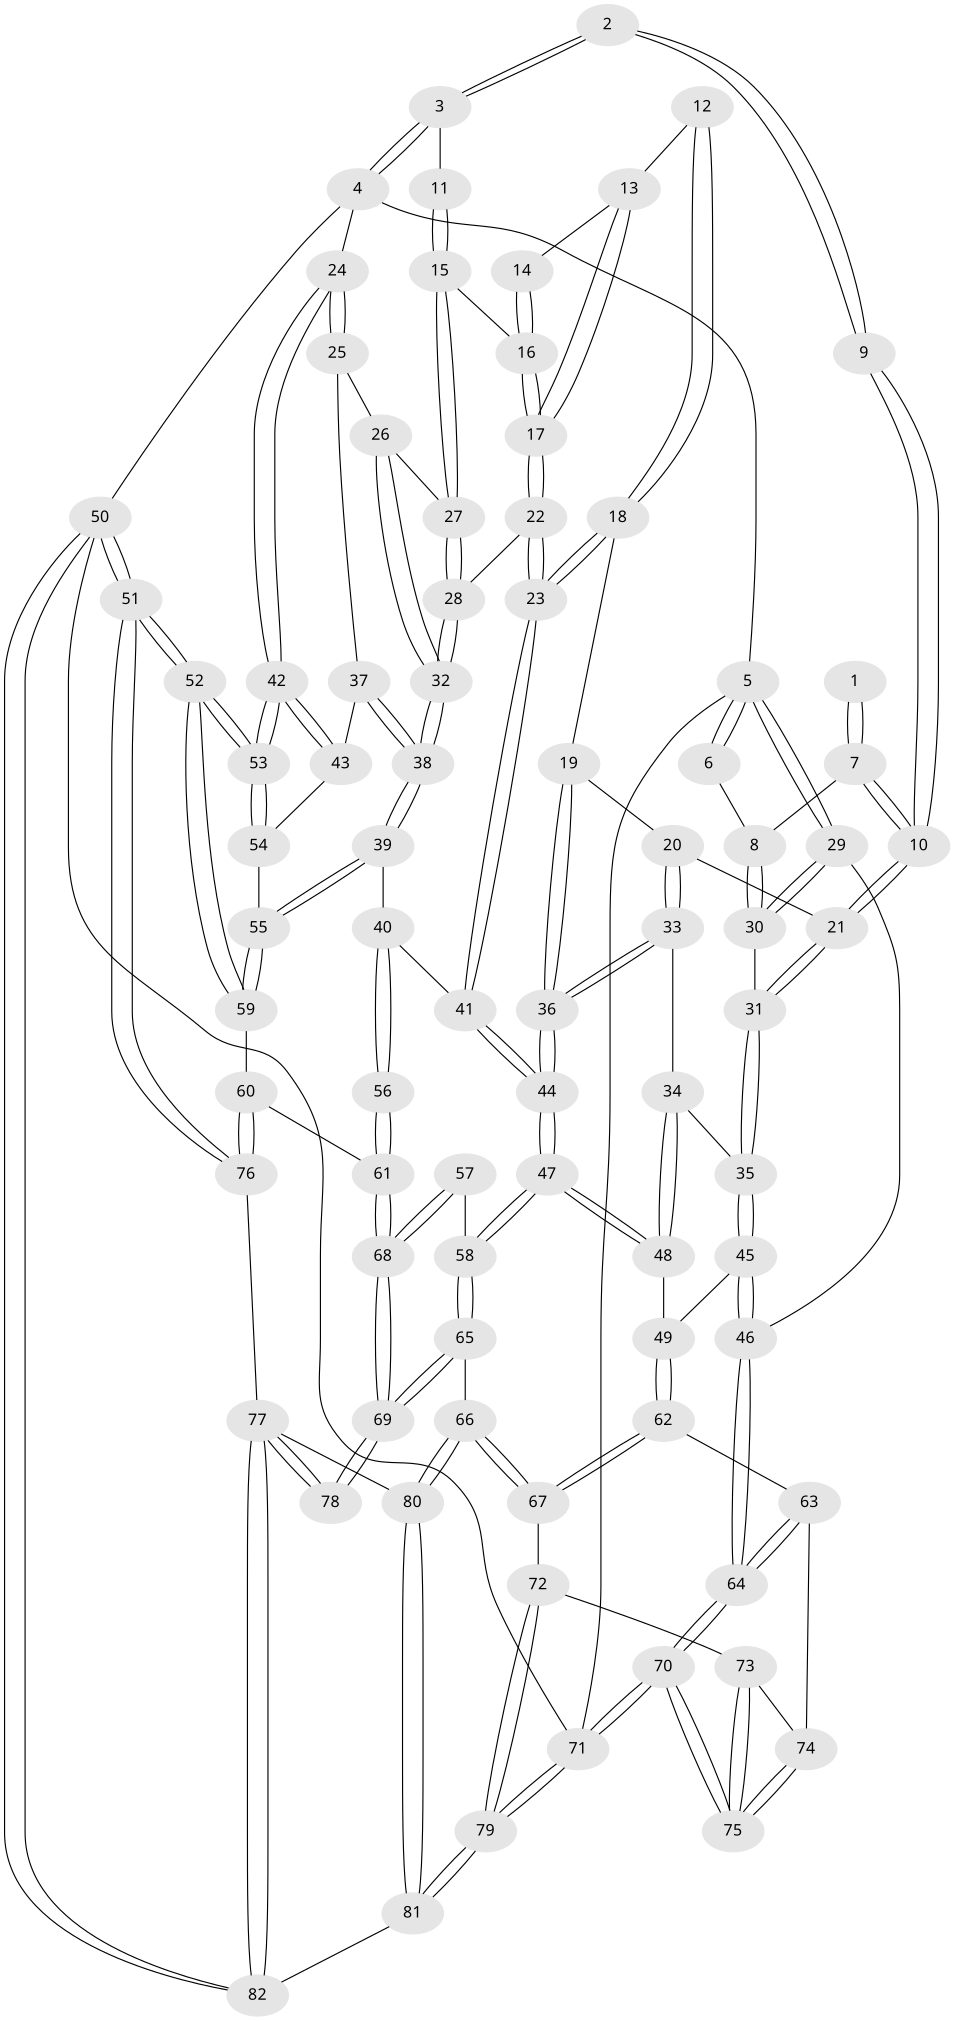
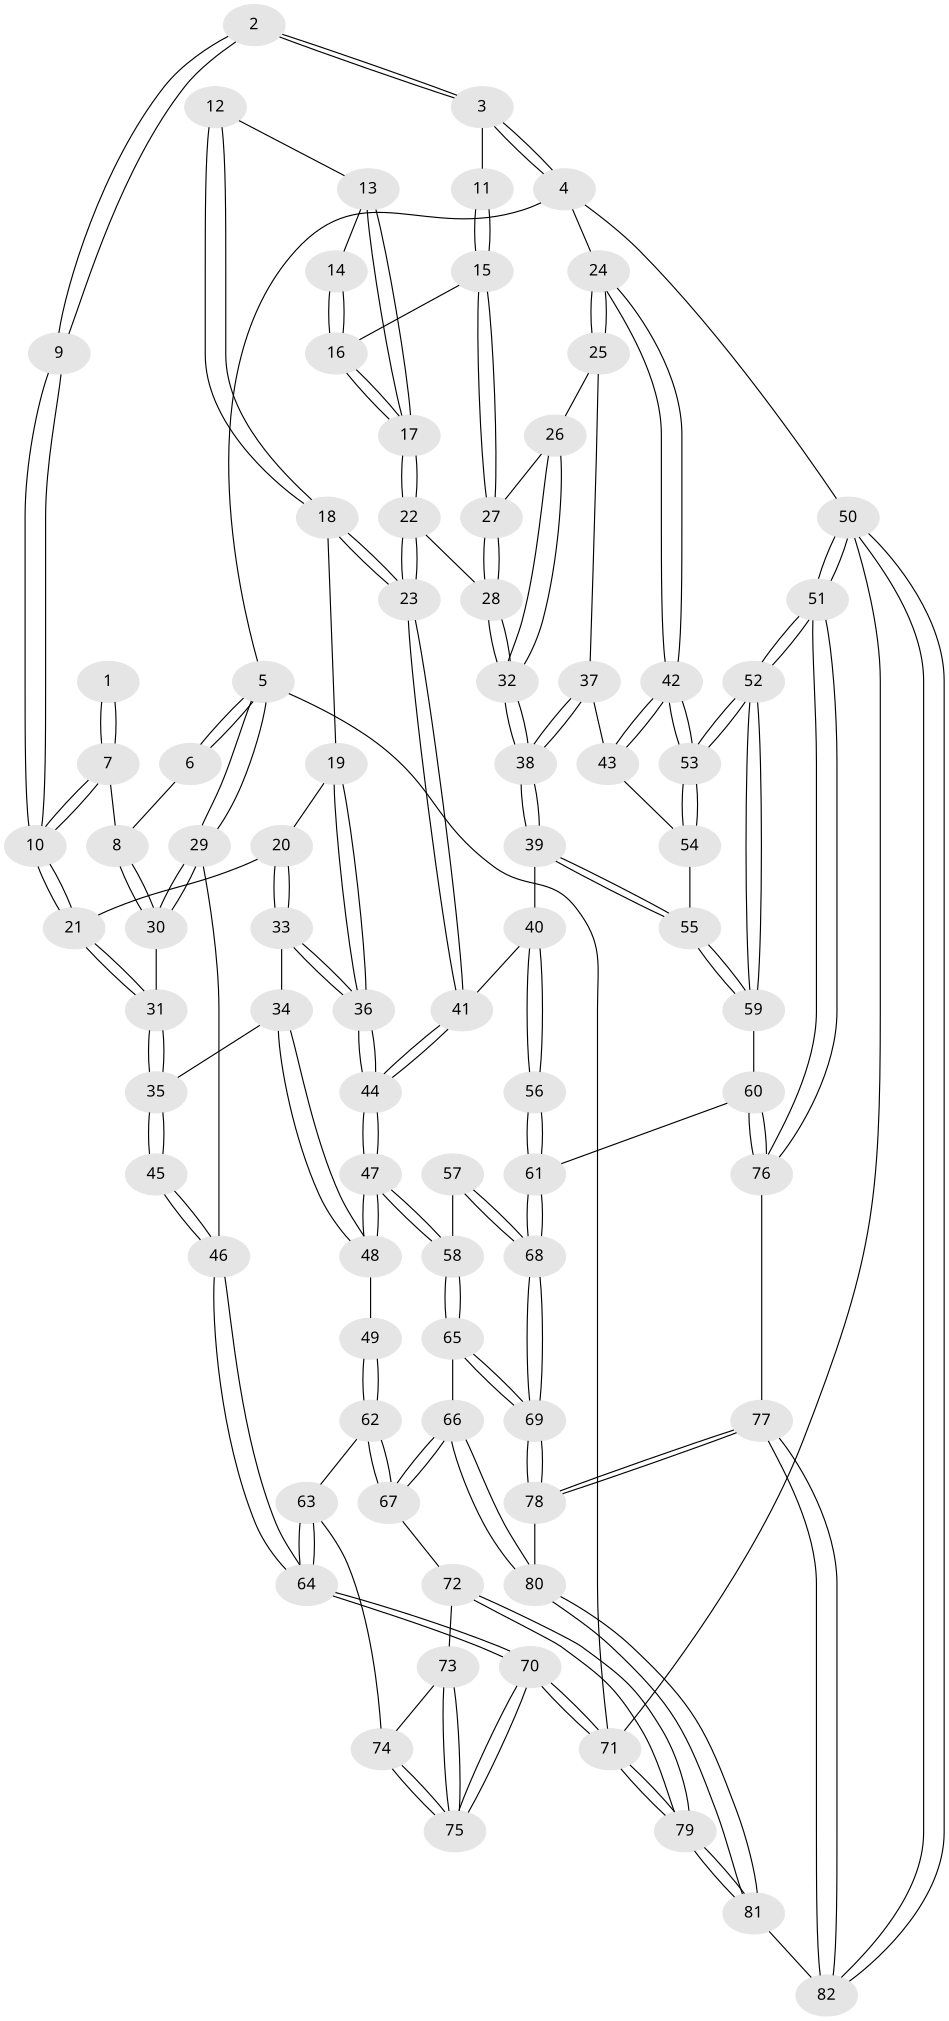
edge "45" -- "49": removed
edge "77" -- "80": now "78" -- "80"
